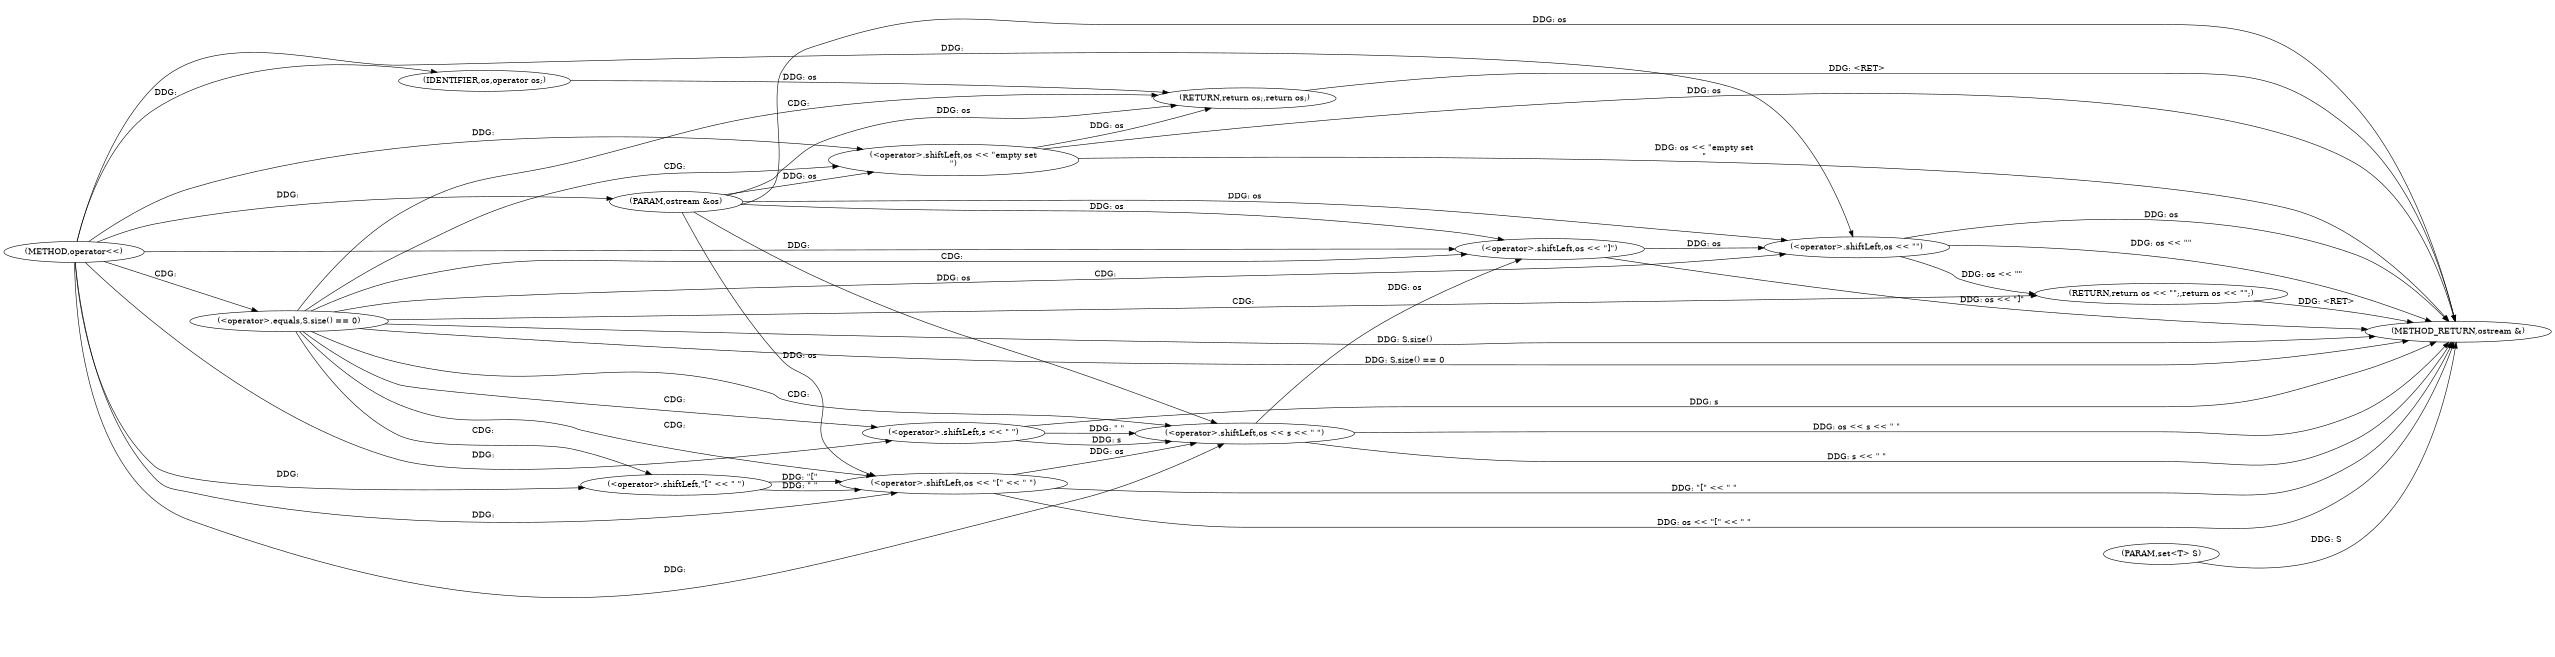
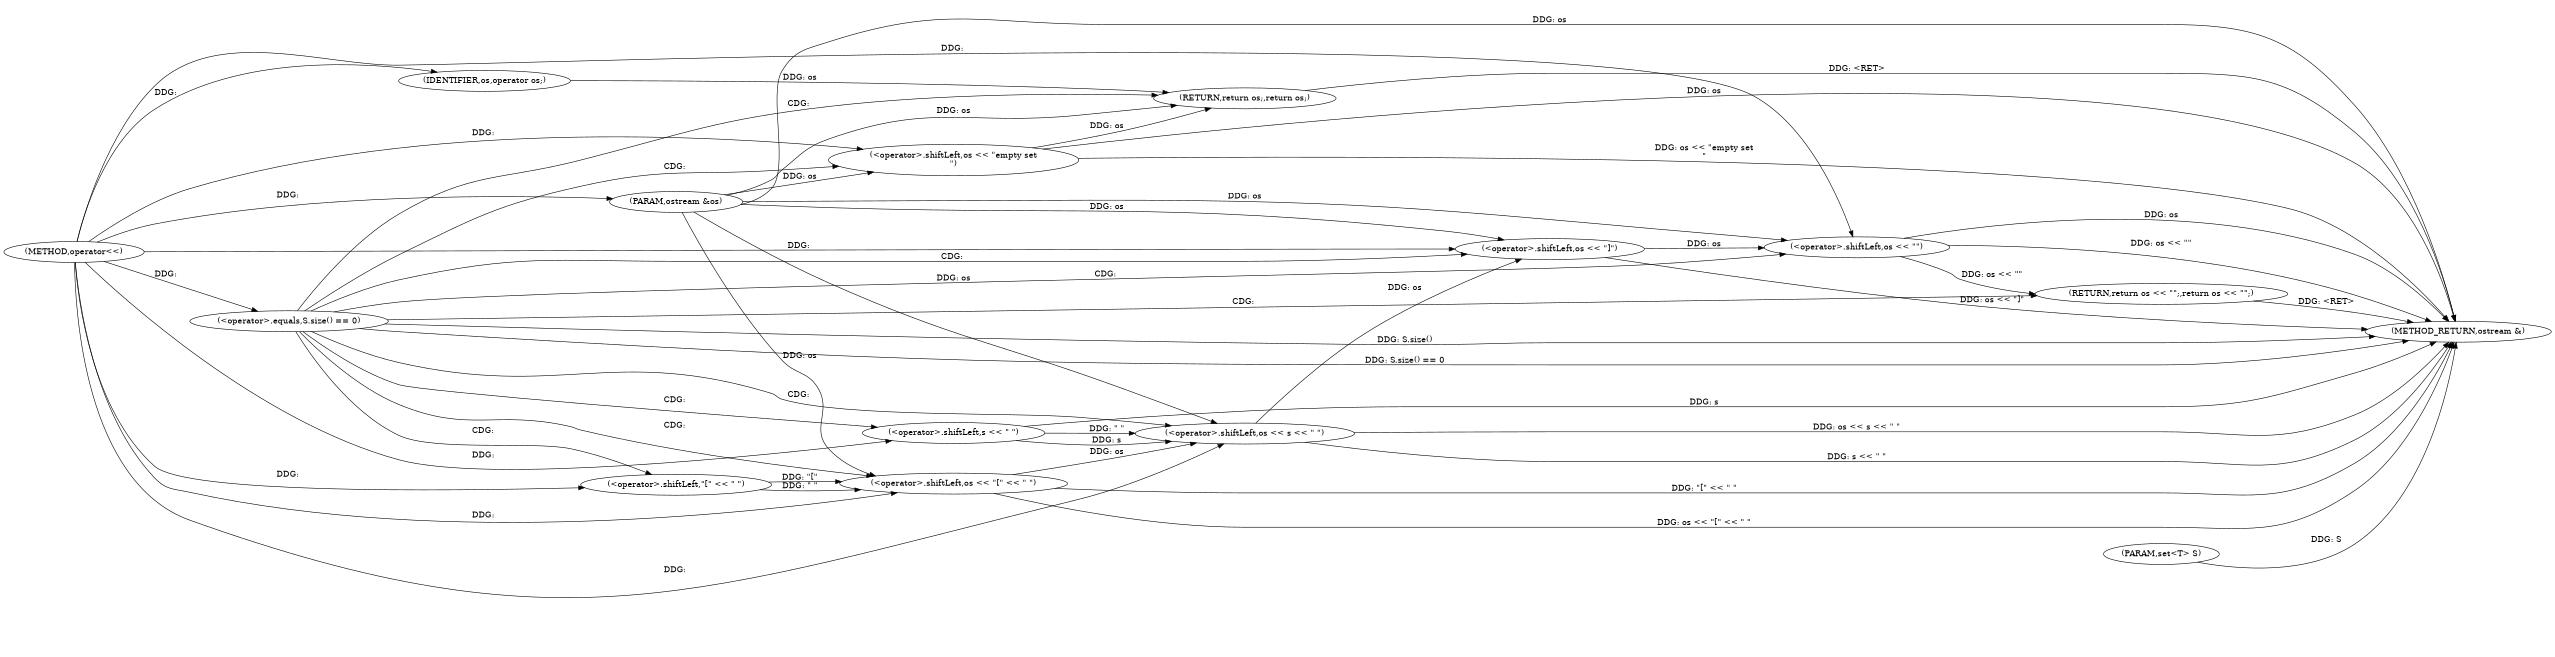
edge "(METHOD,operator<<)" -> "(<operator>.equals,S.size() == 0)": label "CDG: " -> "DDG: "
